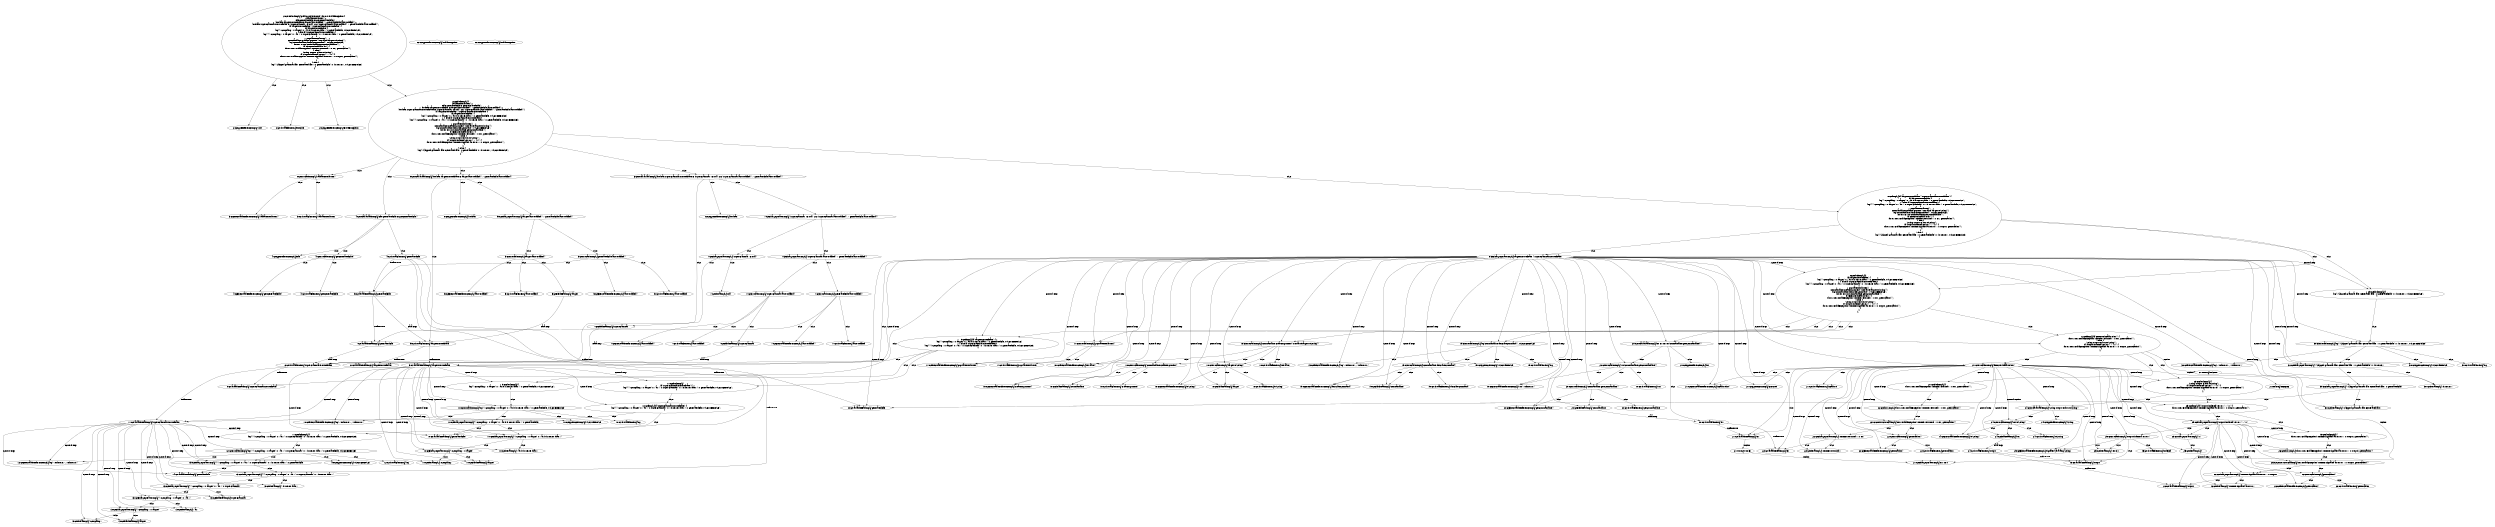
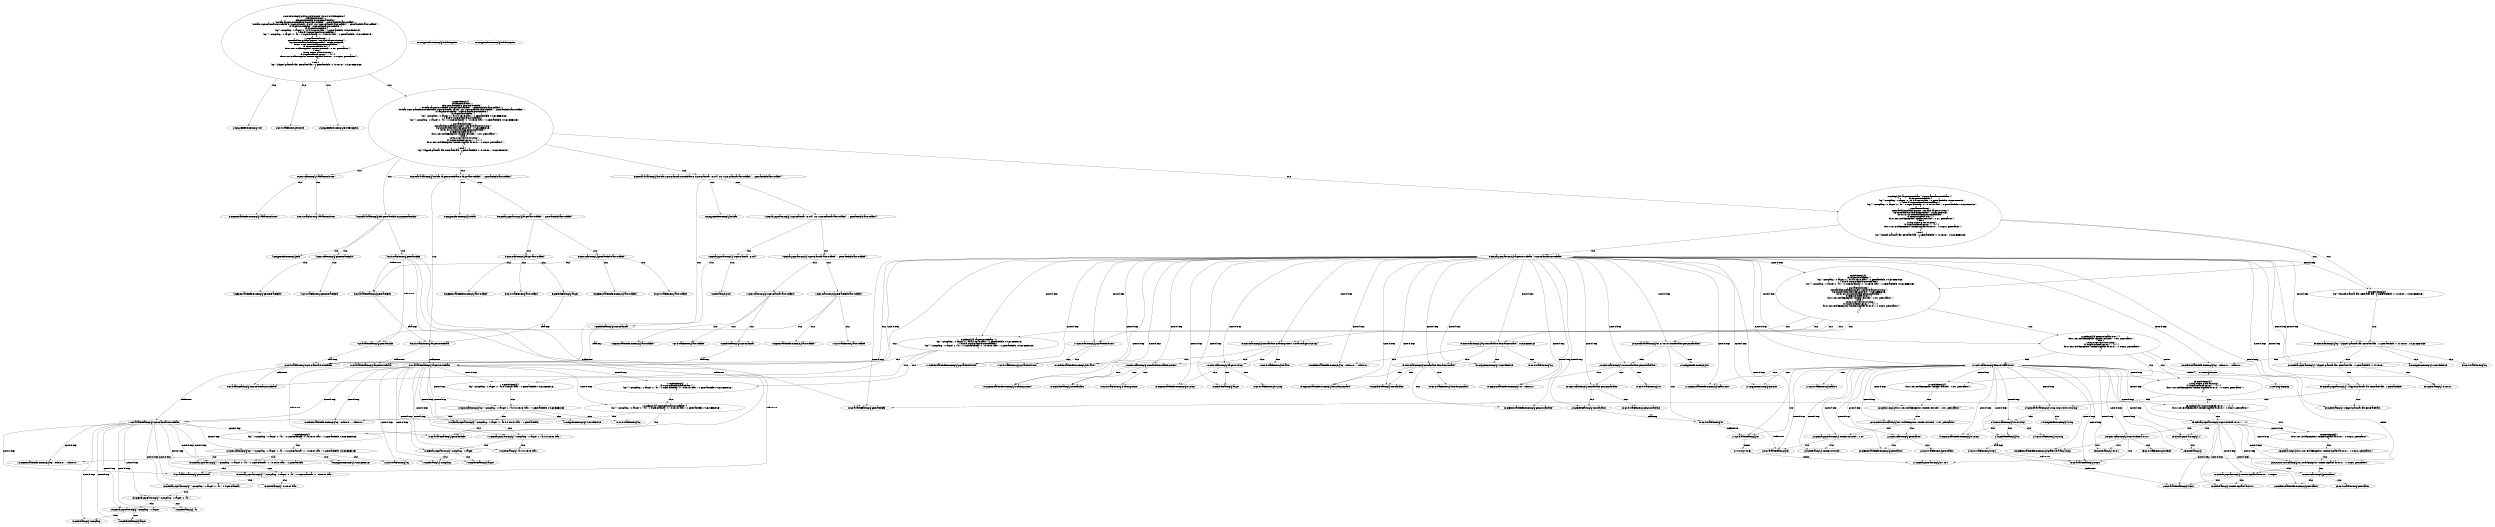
edge "5:CtVariableReadImpl@generatedFile" -> "7:CtVariableReadImpl@generatedFile": now "4:CtVirtualElement@generatedFile" -> "7:CtVariableReadImpl@generatedFile"
edge "20:CtInvocationImpl@commandline.getCommandline()" -> "20:CtExecutableReferenceImpl@getCommandline()": now "19:CtInvocationImpl@commandline.describeCommand()" -> "20:CtExecutableReferenceImpl@getCommandline()"
edge "21:CtInvocationImpl@Execute.isFailure(err)" -> "24:CtInvocationImpl@bos.toString()": label "Control Action" -> "Control Dep"
edge "9:CtVariableReadImpl@targetIsOutOfDate" -> "10:CtVariableReadImpl@generatedFile": label "Control Dep" -> "Define-Use"
node "13:CtFieldReadImpl@superGrammar": removed
